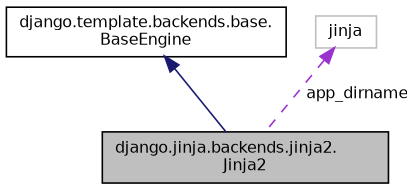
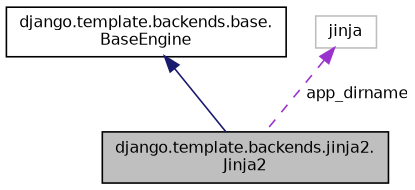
node "django.jinja.backends.jinja2. Jinja2": label "django.jinja.backends.jinja2. Jinja2" -> "django.template.backends.jinja2. Jinja2"
